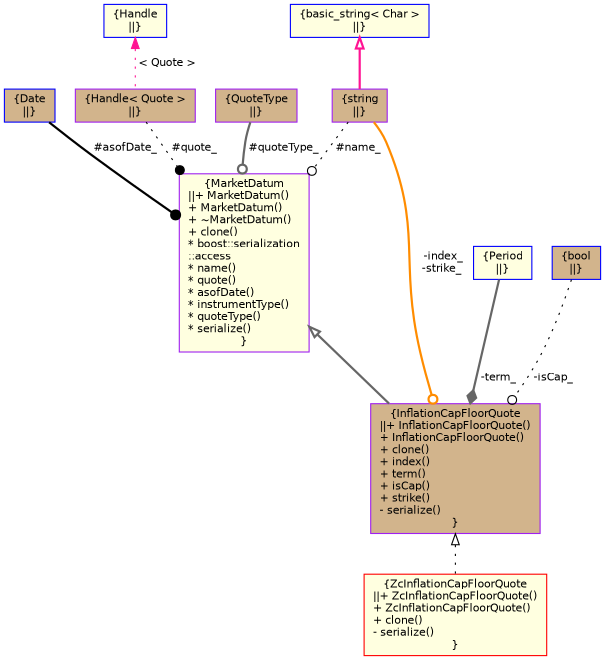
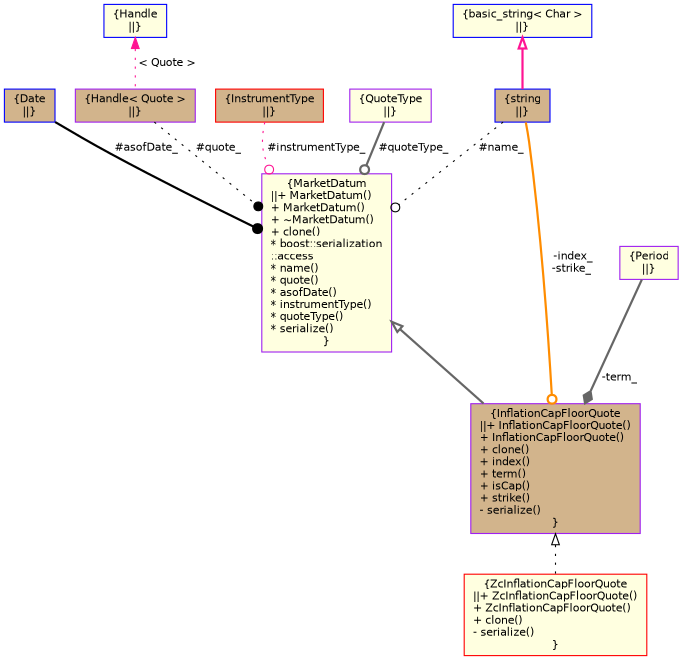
node "{QuoteType ||}": fillcolor tan -> lightyellow
node "{InstrumentType ||}": added
node "{string ||}": color purple -> blue
node "{Period ||}": color blue -> purple
node "{bool ||}": removed
